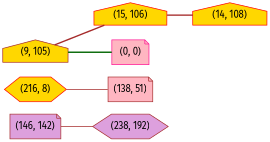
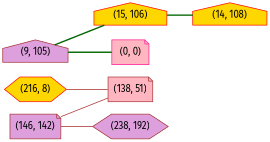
edge "(15, 106)" -- "(14, 108)": color brown -> darkgreen
edge "(15, 106)" -- "(9, 105)": color brown -> darkgreen
node "(9, 105)": fillcolor gold -> plum
edge "(138, 51)" -- "(146, 142)": added
